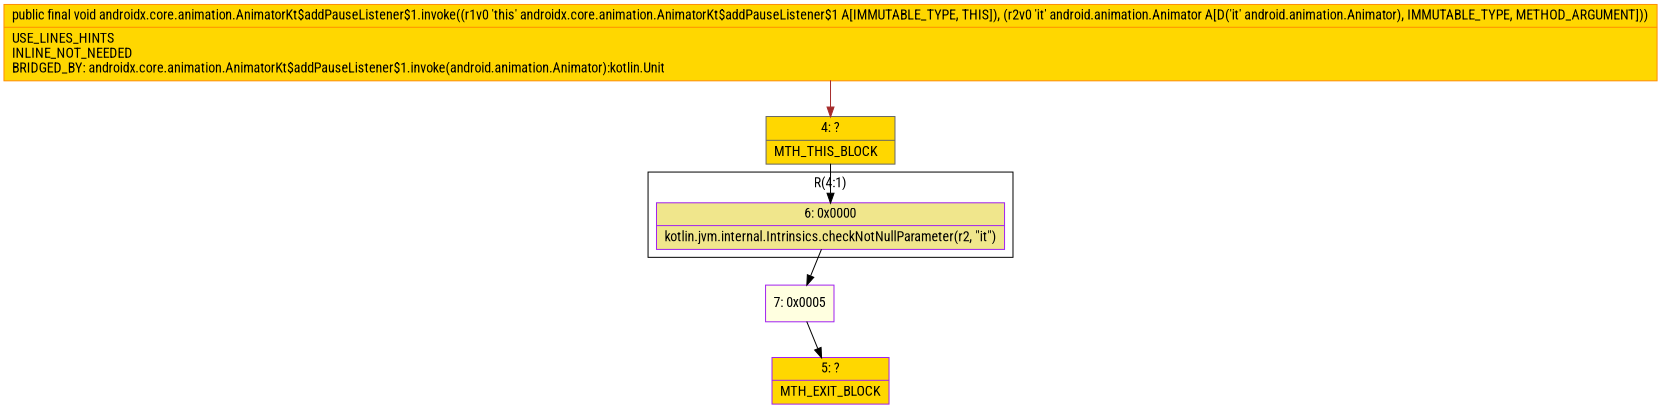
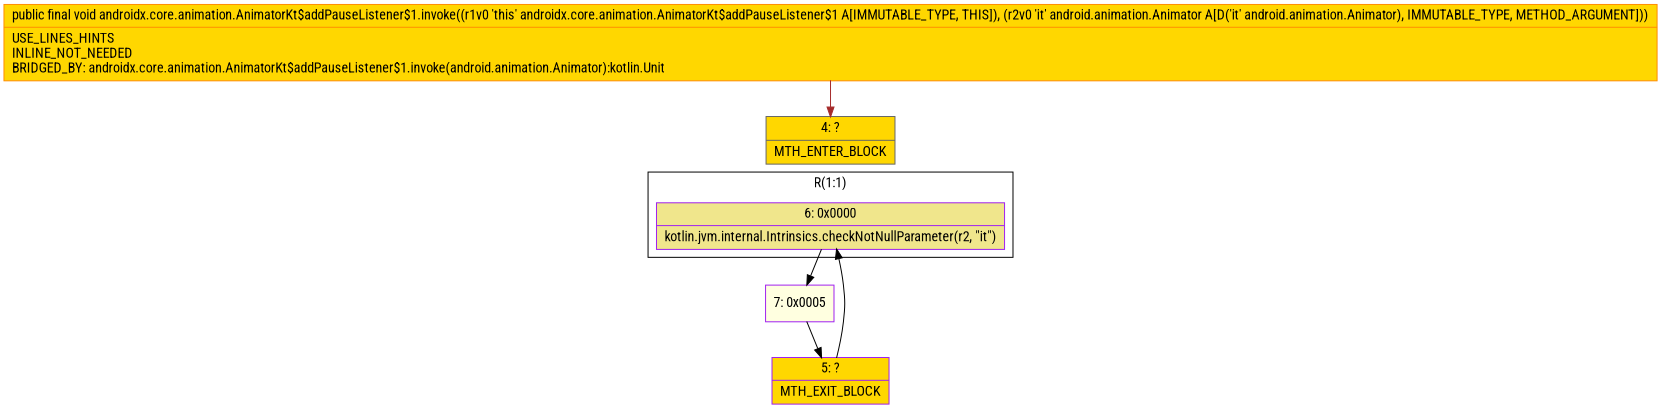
node "4: ?": text "MTH_THIS_BLOCK" -> "MTH_ENTER_BLOCK"
edge "4: ?" -> "6: 0x0000": now "5: ?" -> "6: 0x0000"
cluster "R(4:1)": label "R(4:1)" -> "R(1:1)"
